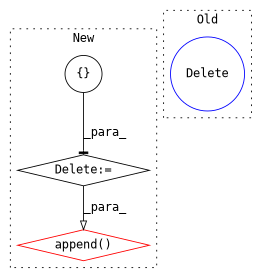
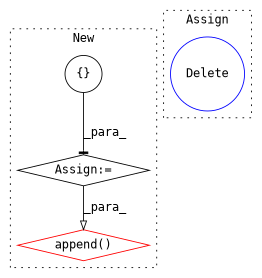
cluster "Old": label "Old" -> "Assign"
node "Delete:=": label "Delete:=" -> "Assign:="
